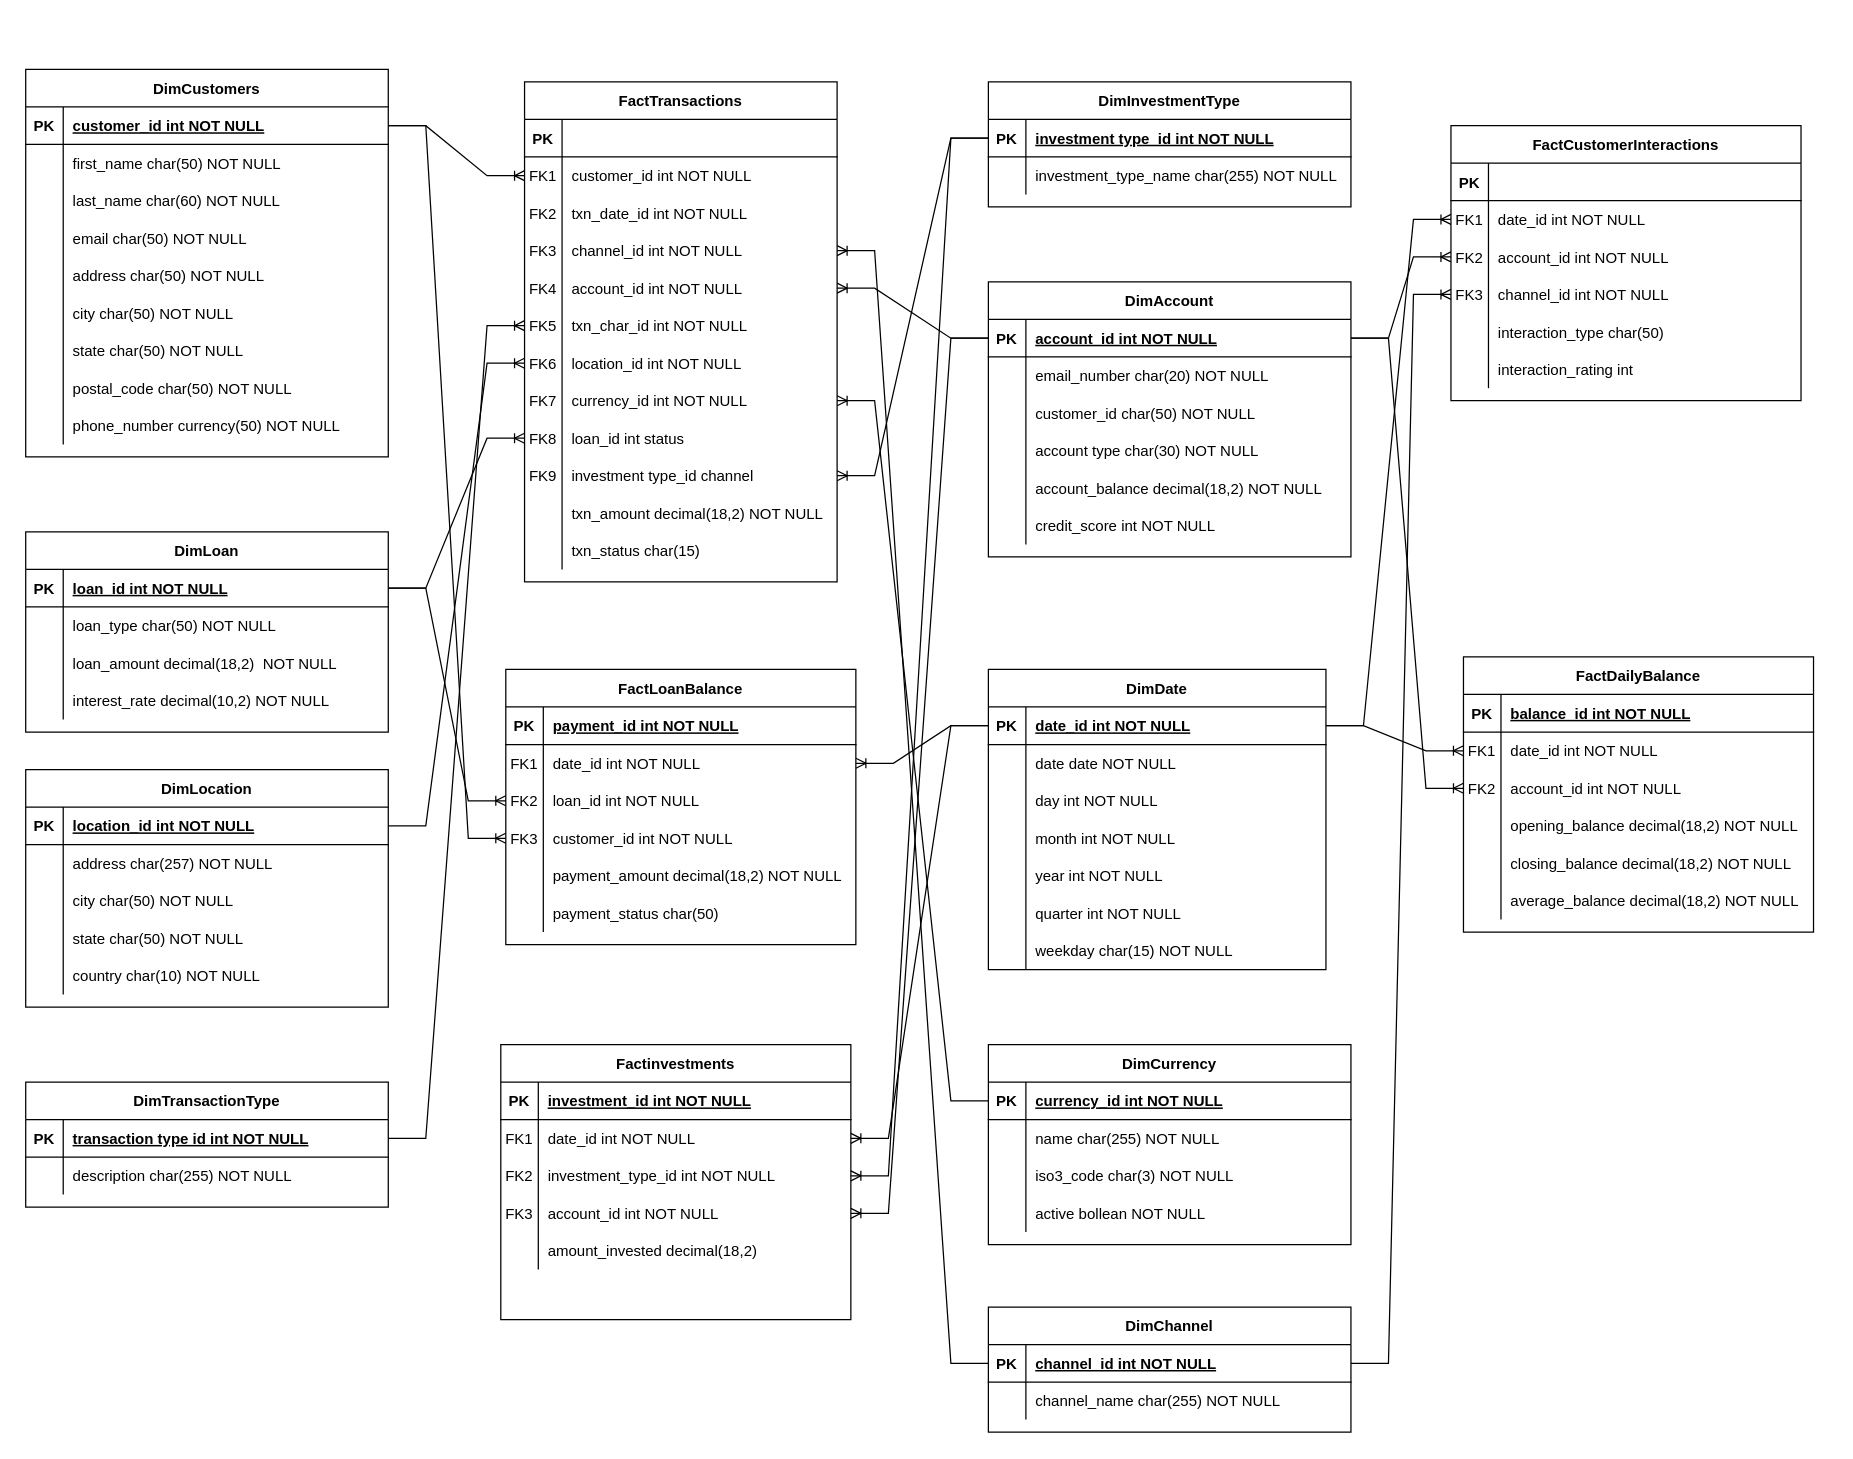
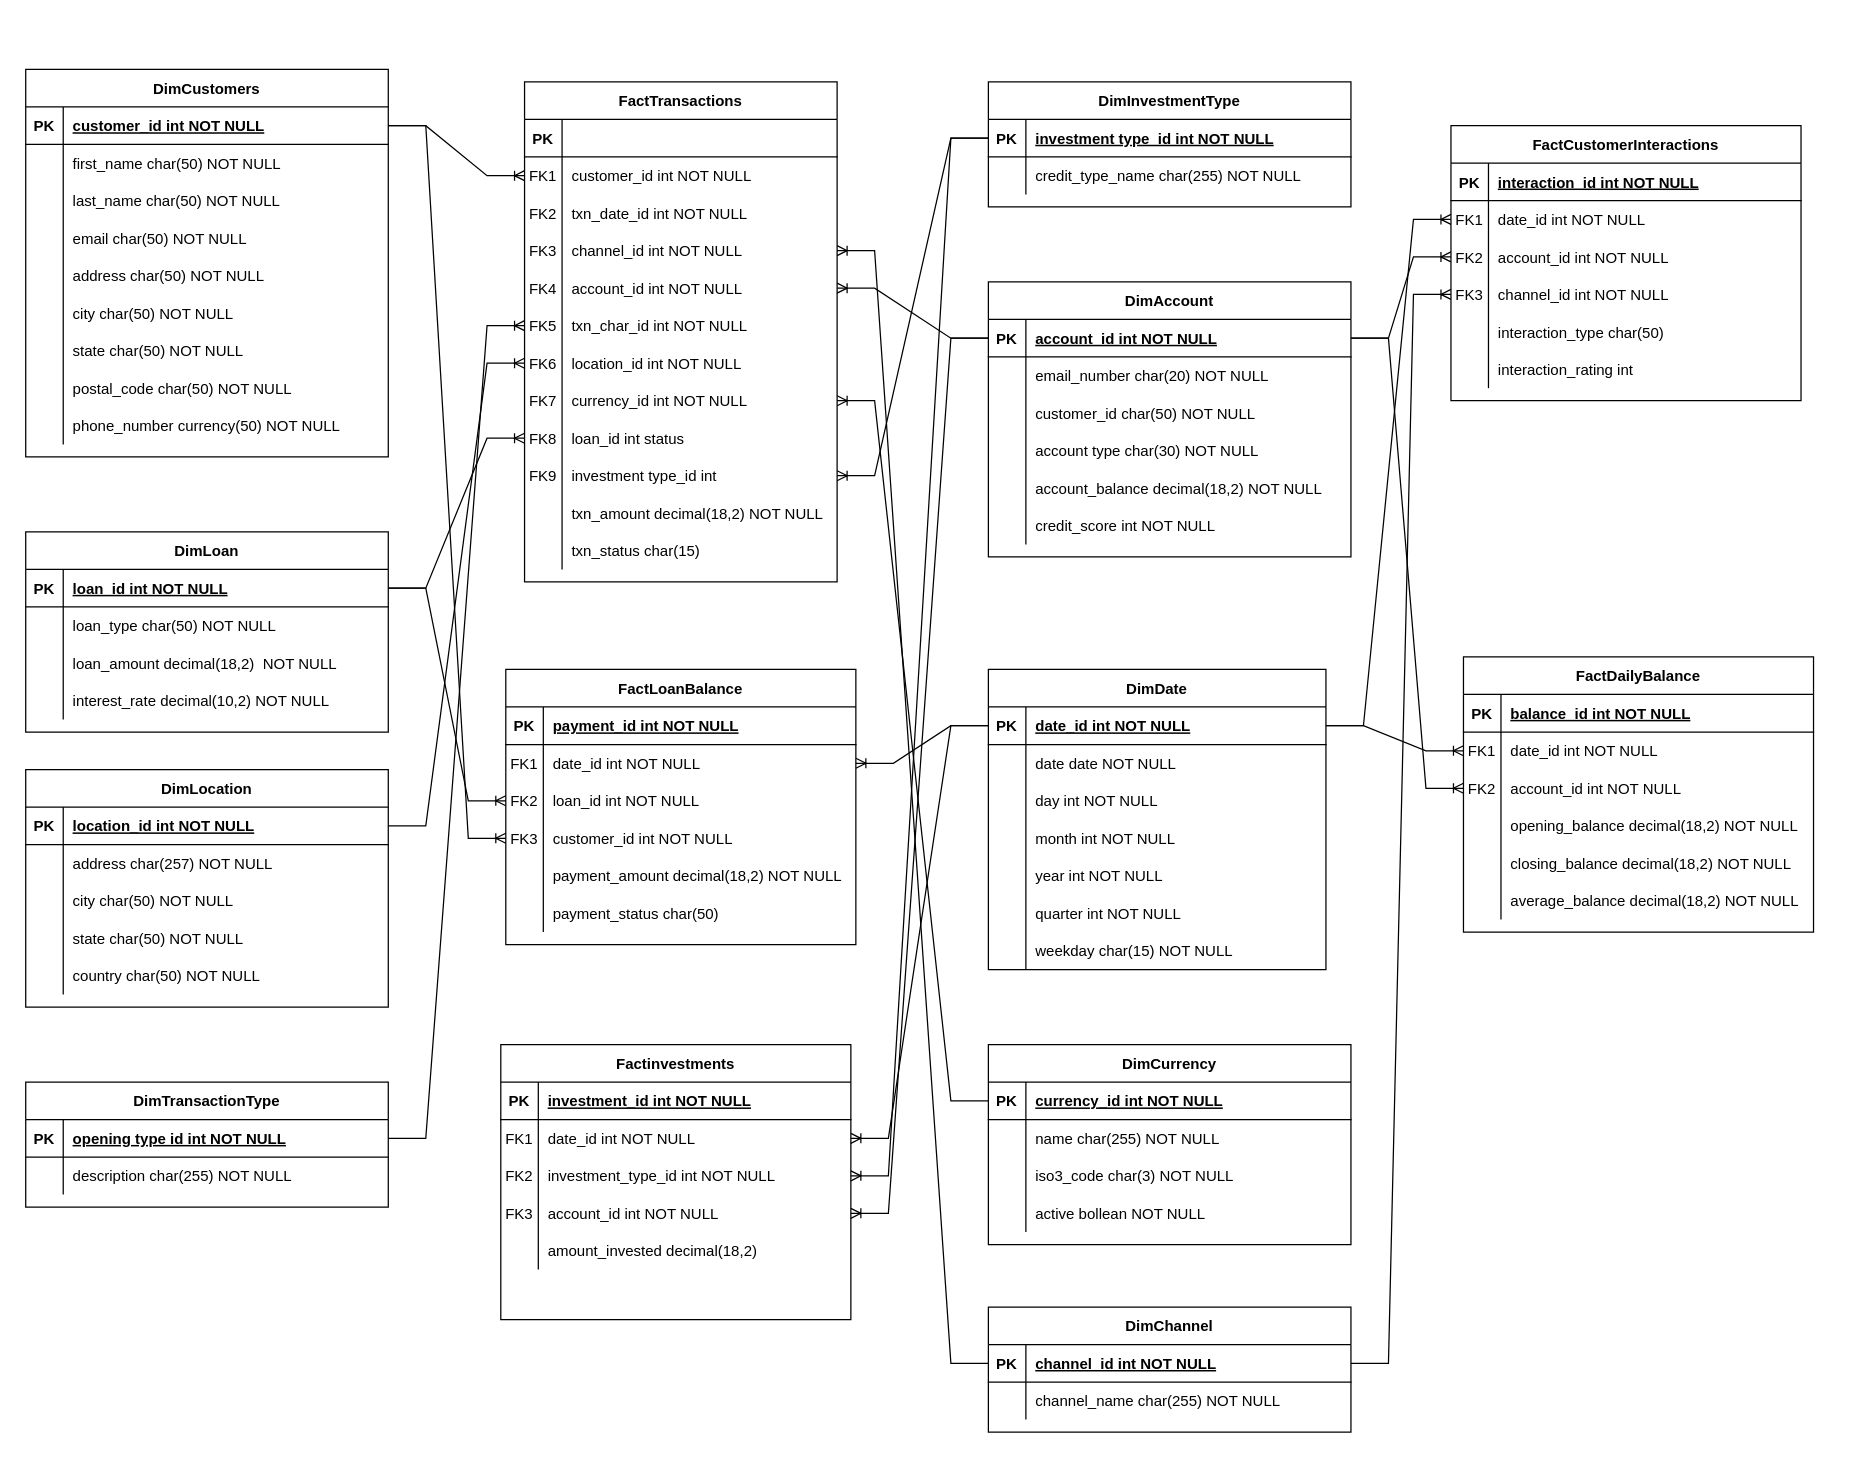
node "investment_type_name char(255) NOT NULL": label "investment_type_name char(255) NOT NULL" -> "credit_type_name char(255) NOT NULL"
node "interaction_id int NOT NULL": added
node "last_name char(60) NOT NULL": label "last_name char(60) NOT NULL" -> "last_name char(50) NOT NULL"
node "investment type_id channel": label "investment type_id channel" -> "investment type_id int"
node "country char(10) NOT NULL": label "country char(10) NOT NULL" -> "country char(50) NOT NULL"
node "transaction type id int NOT NULL": label "transaction type id int NOT NULL" -> "opening type id int NOT NULL"
